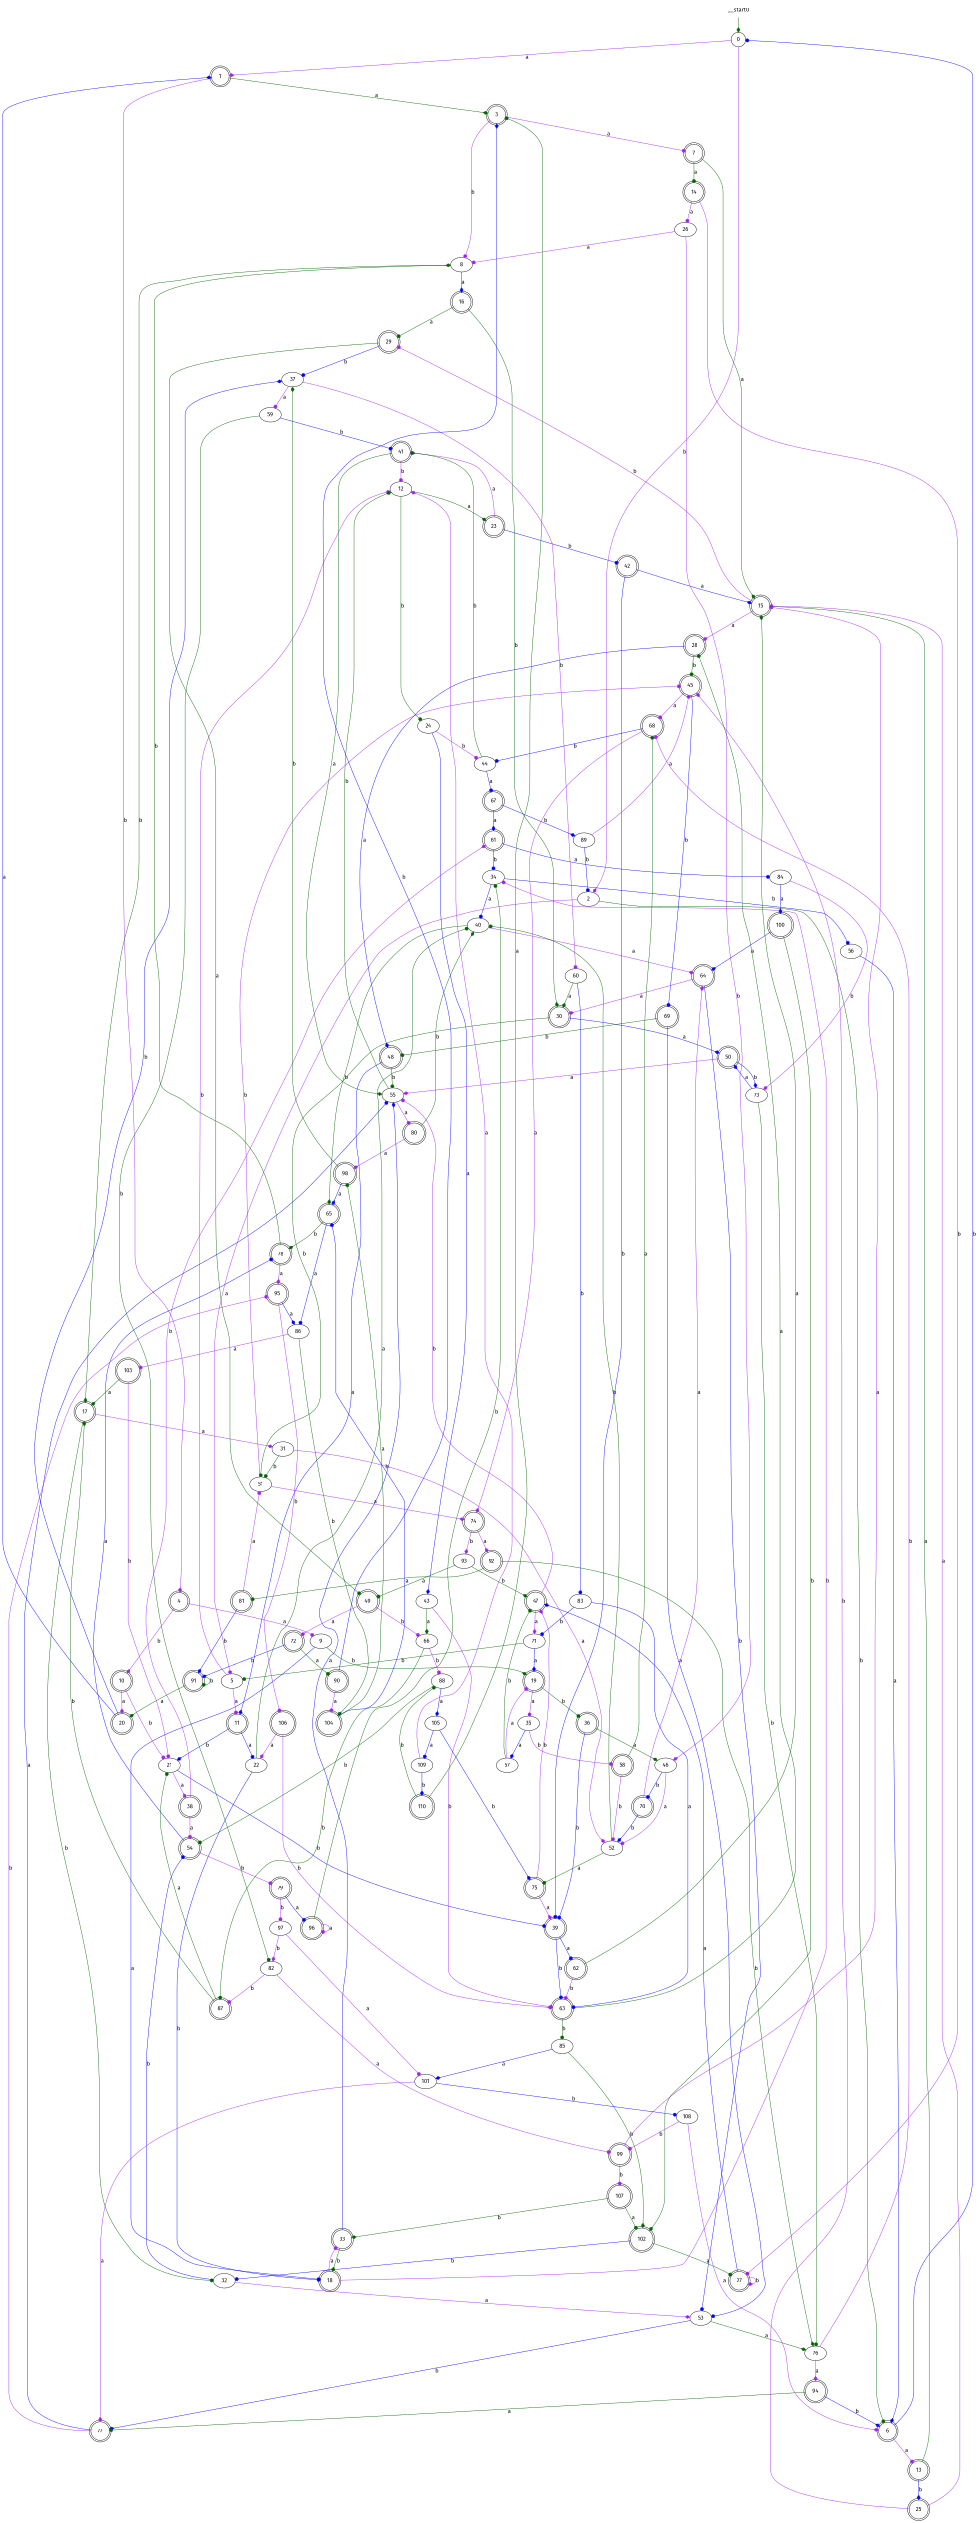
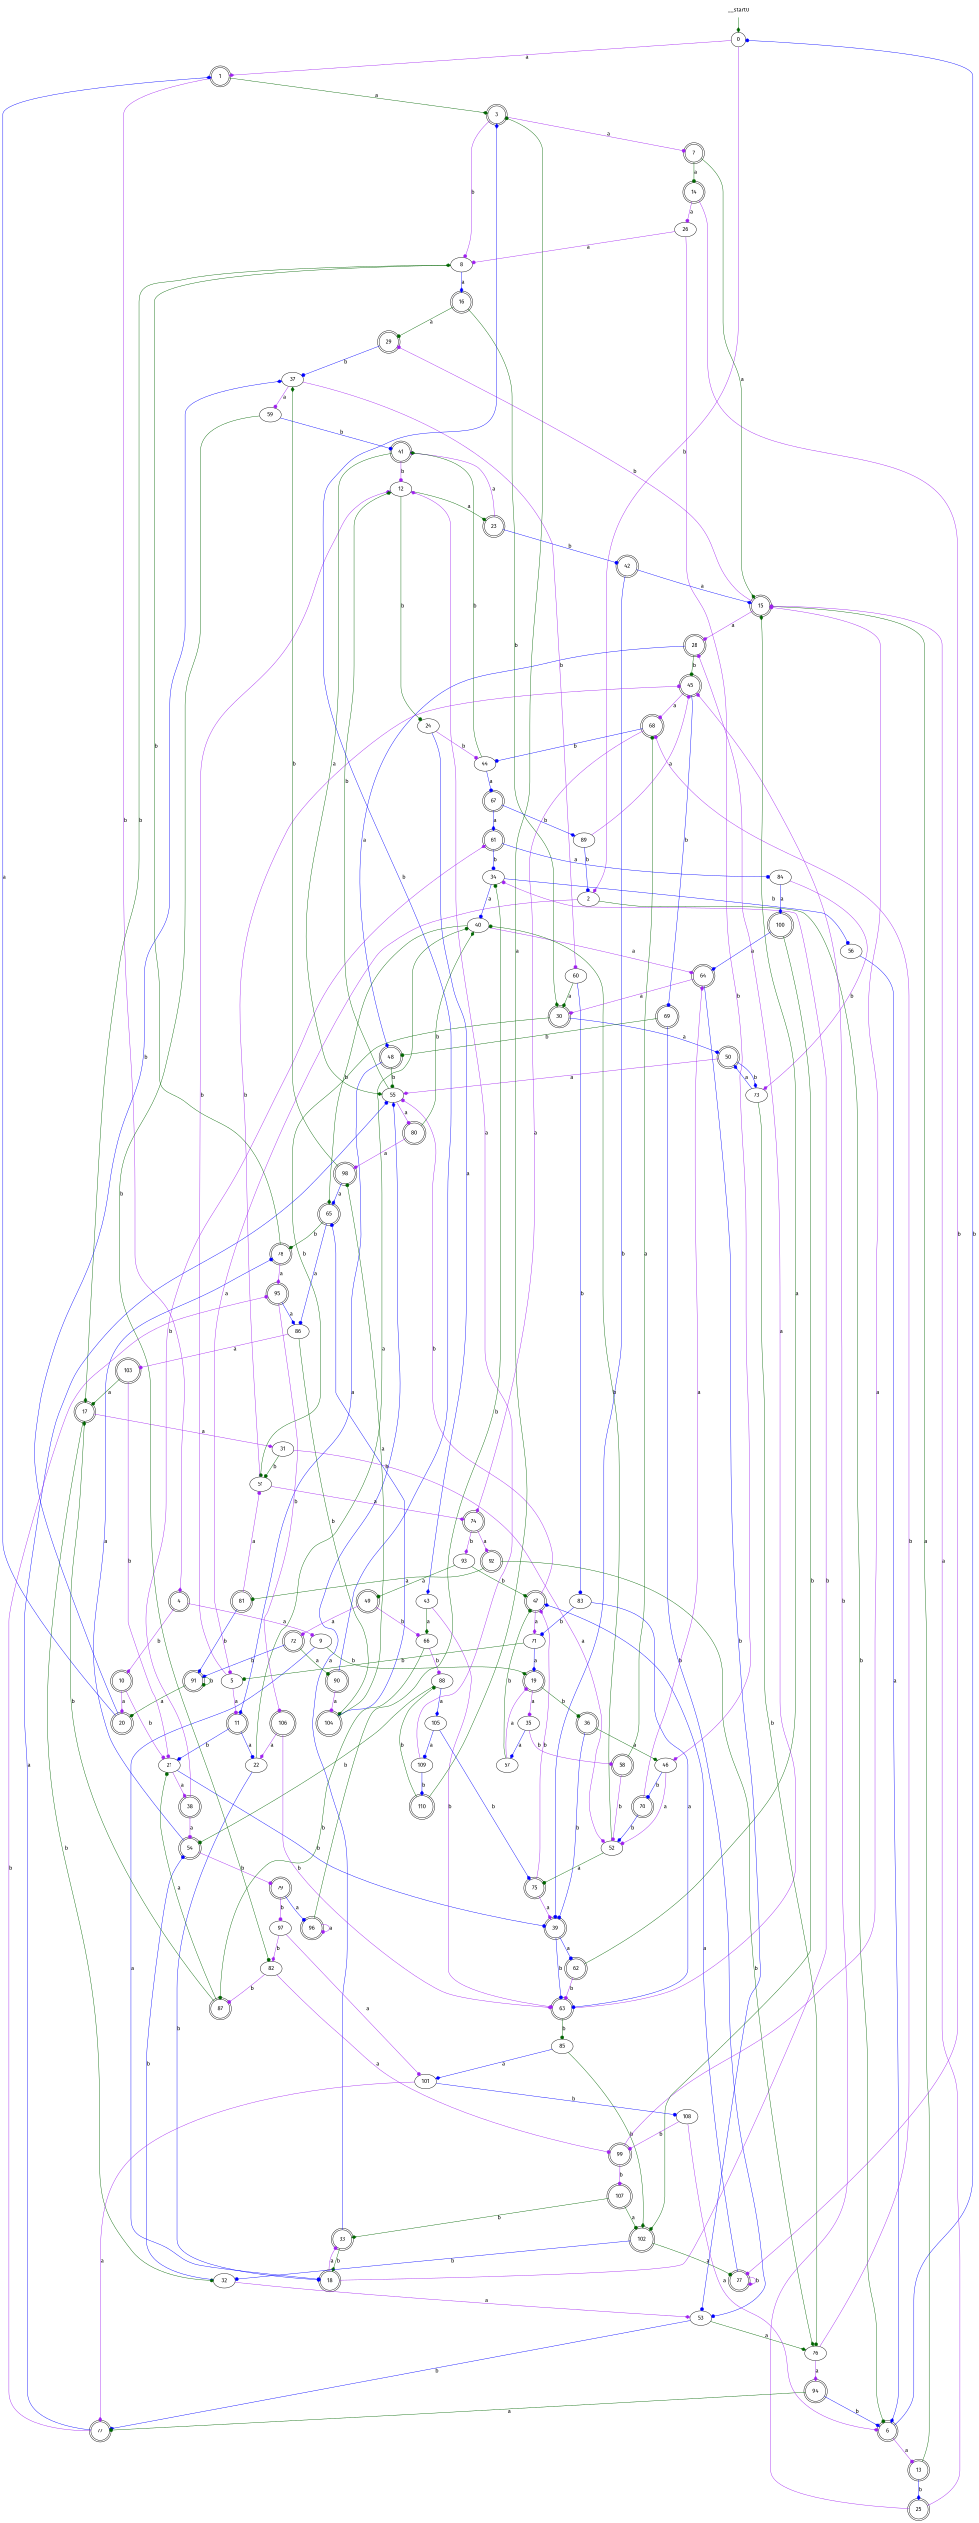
edge "29" -> "49": removed, label "a"
edge "63" -> "28": color darkgreen -> purple
edge "69" -> "53": label "a" -> "b"
